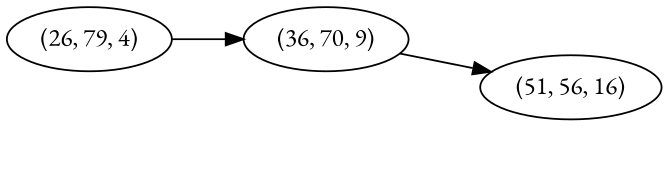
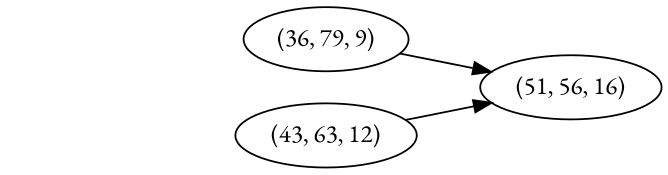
node "(26, 79, 4)": removed
node "(36, 70, 9)": label "(36, 70, 9)" -> "(36, 79, 9)"
node "(43, 63, 12)": added
